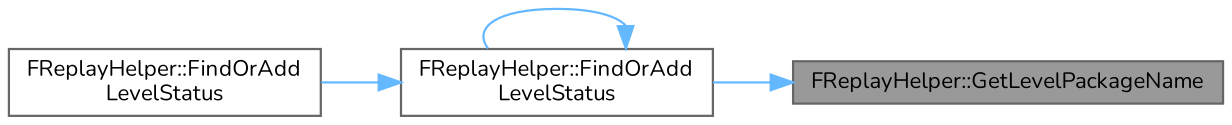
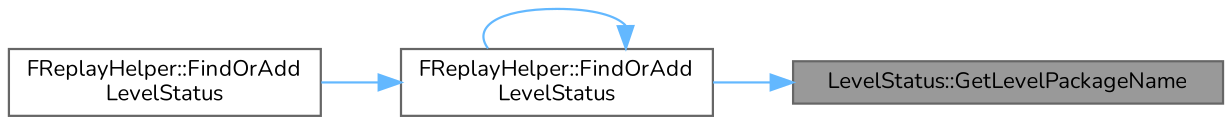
node "FReplayHelper::GetLevelPackageName": label "FReplayHelper::GetLevelPackageName" -> "LevelStatus::GetLevelPackageName"
